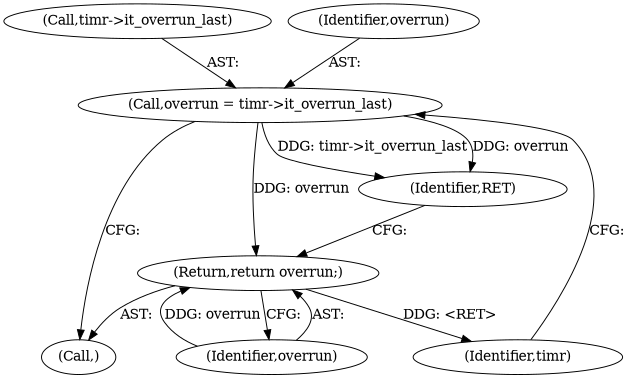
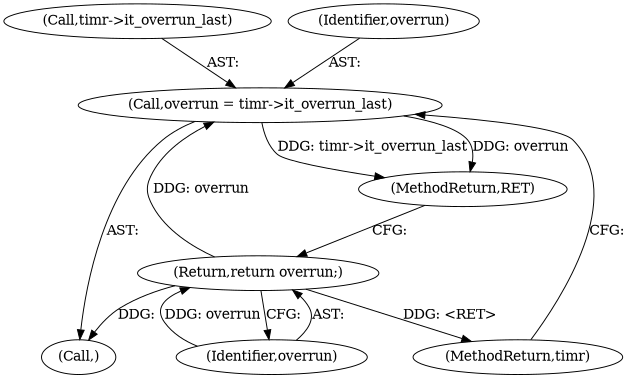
edge "(Call,overrun = timr->it_overrun_last)" -> "(Return,return overrun;)": reversed
node "(Identifier,RET)": label "(Identifier,RET)" -> "(MethodReturn,RET)"
edge "(Call,overrun = timr->it_overrun_last)" -> "(Call,)": label "CFG: " -> "AST: "
edge "(Return,return overrun;)" -> "(Call,)": label "AST: " -> "DDG: "
node "(Identifier,timr)": label "(Identifier,timr)" -> "(MethodReturn,timr)"
